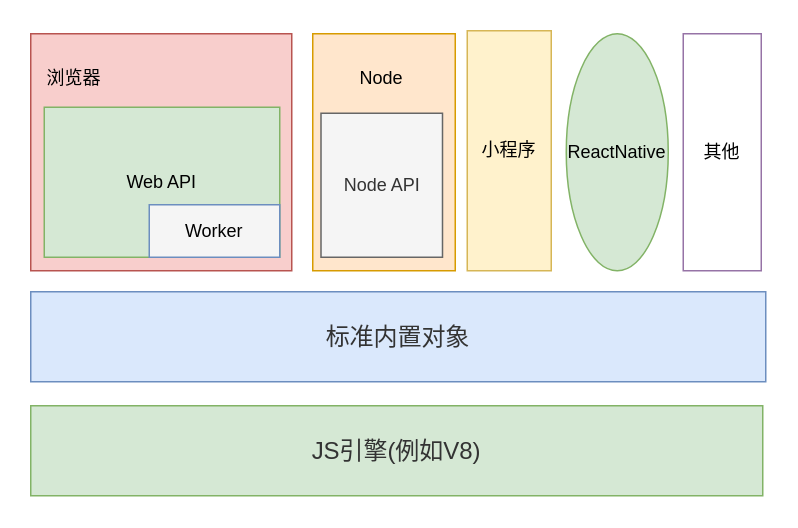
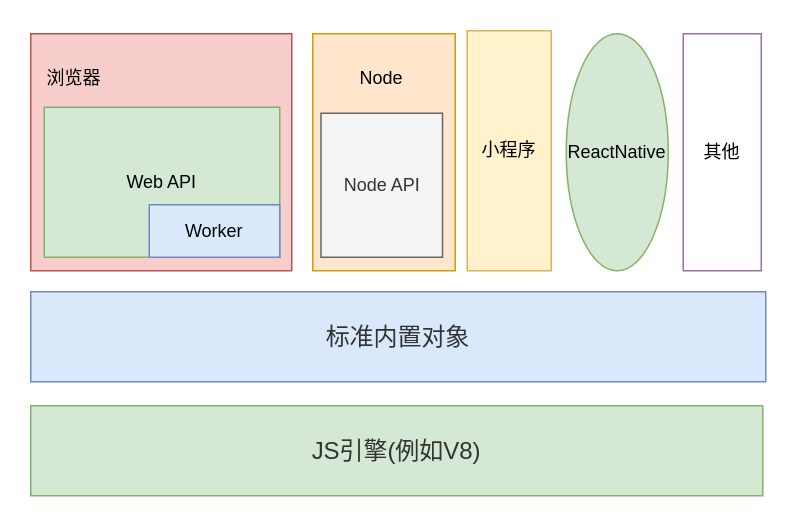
node "Worker": fillcolor #f5f5f5 -> #dae8fc
